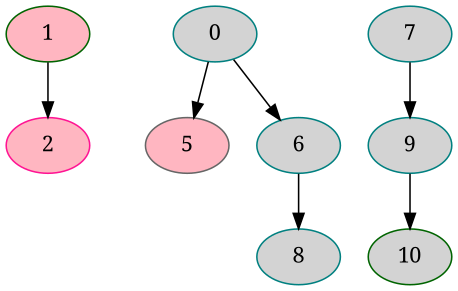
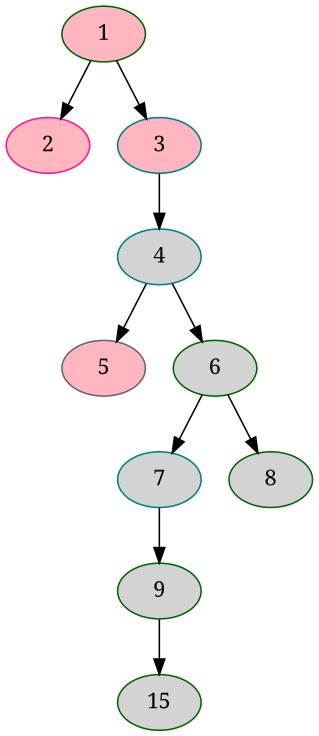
node "0": label "0" -> "4"
node "3": added
node "6": color teal -> darkgreen
node "9": color teal -> darkgreen
node "8": color teal -> darkgreen
node "10": label "10" -> "15"
edge "6" -> "7": added
